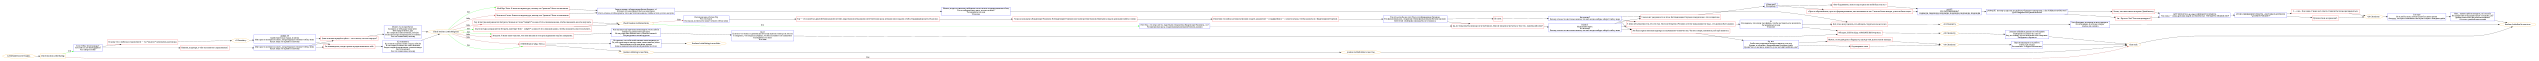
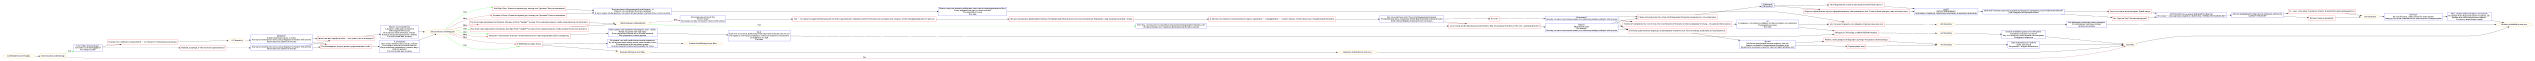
node "Извини, подожди, о чём ты является спрашиваешь?": label "Извини, подожди, о чём ты является спрашиваешь?" -> "Извини, подожди, о чём ты меня спрашиваешь?"
